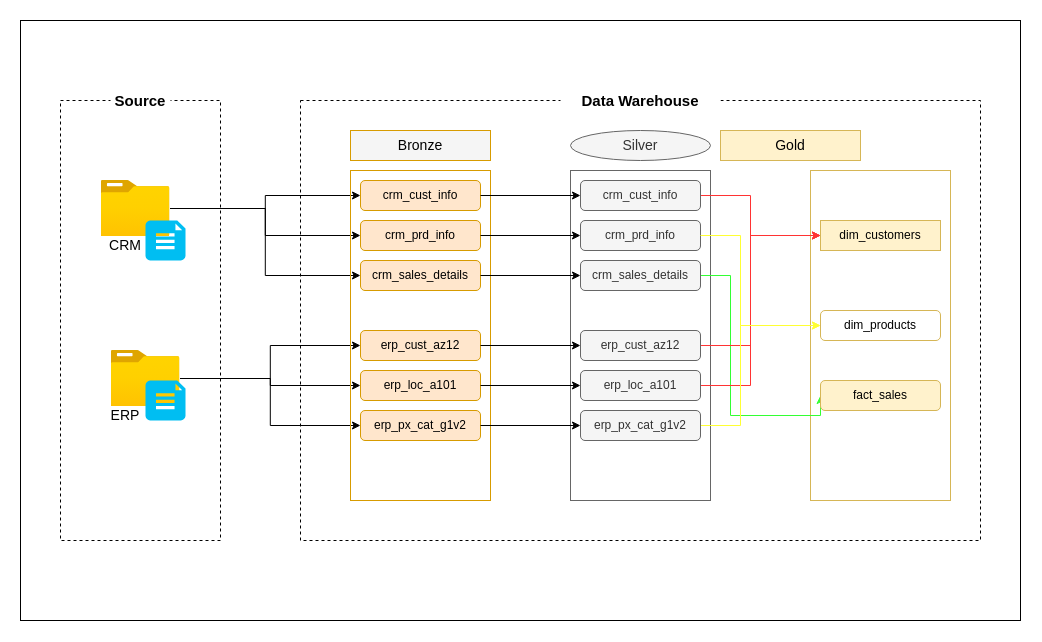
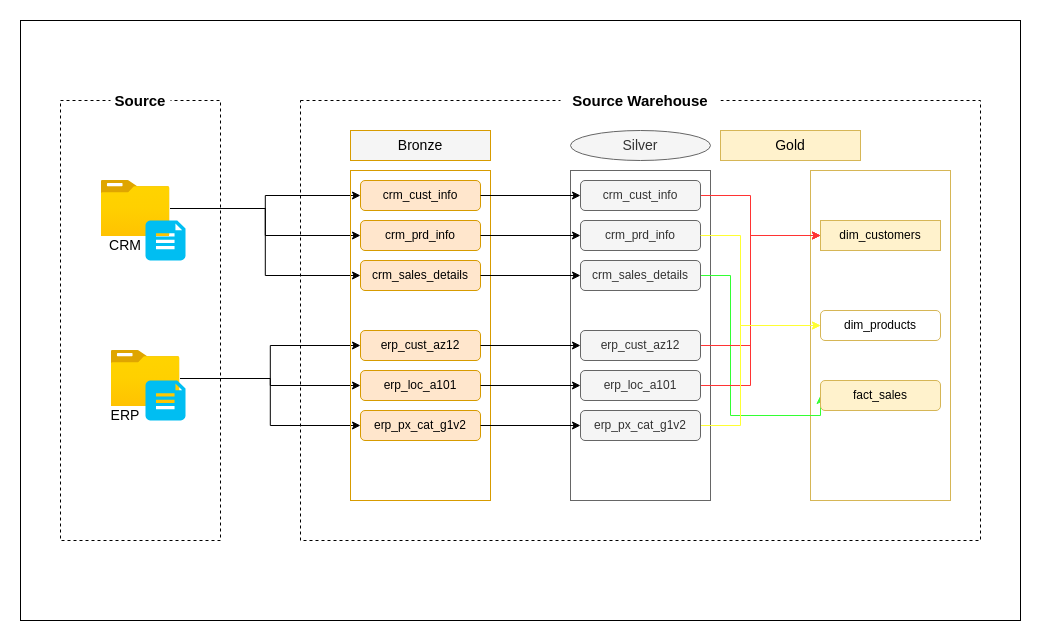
node "Data Warehouse": label "Data Warehouse" -> "Source Warehouse"
